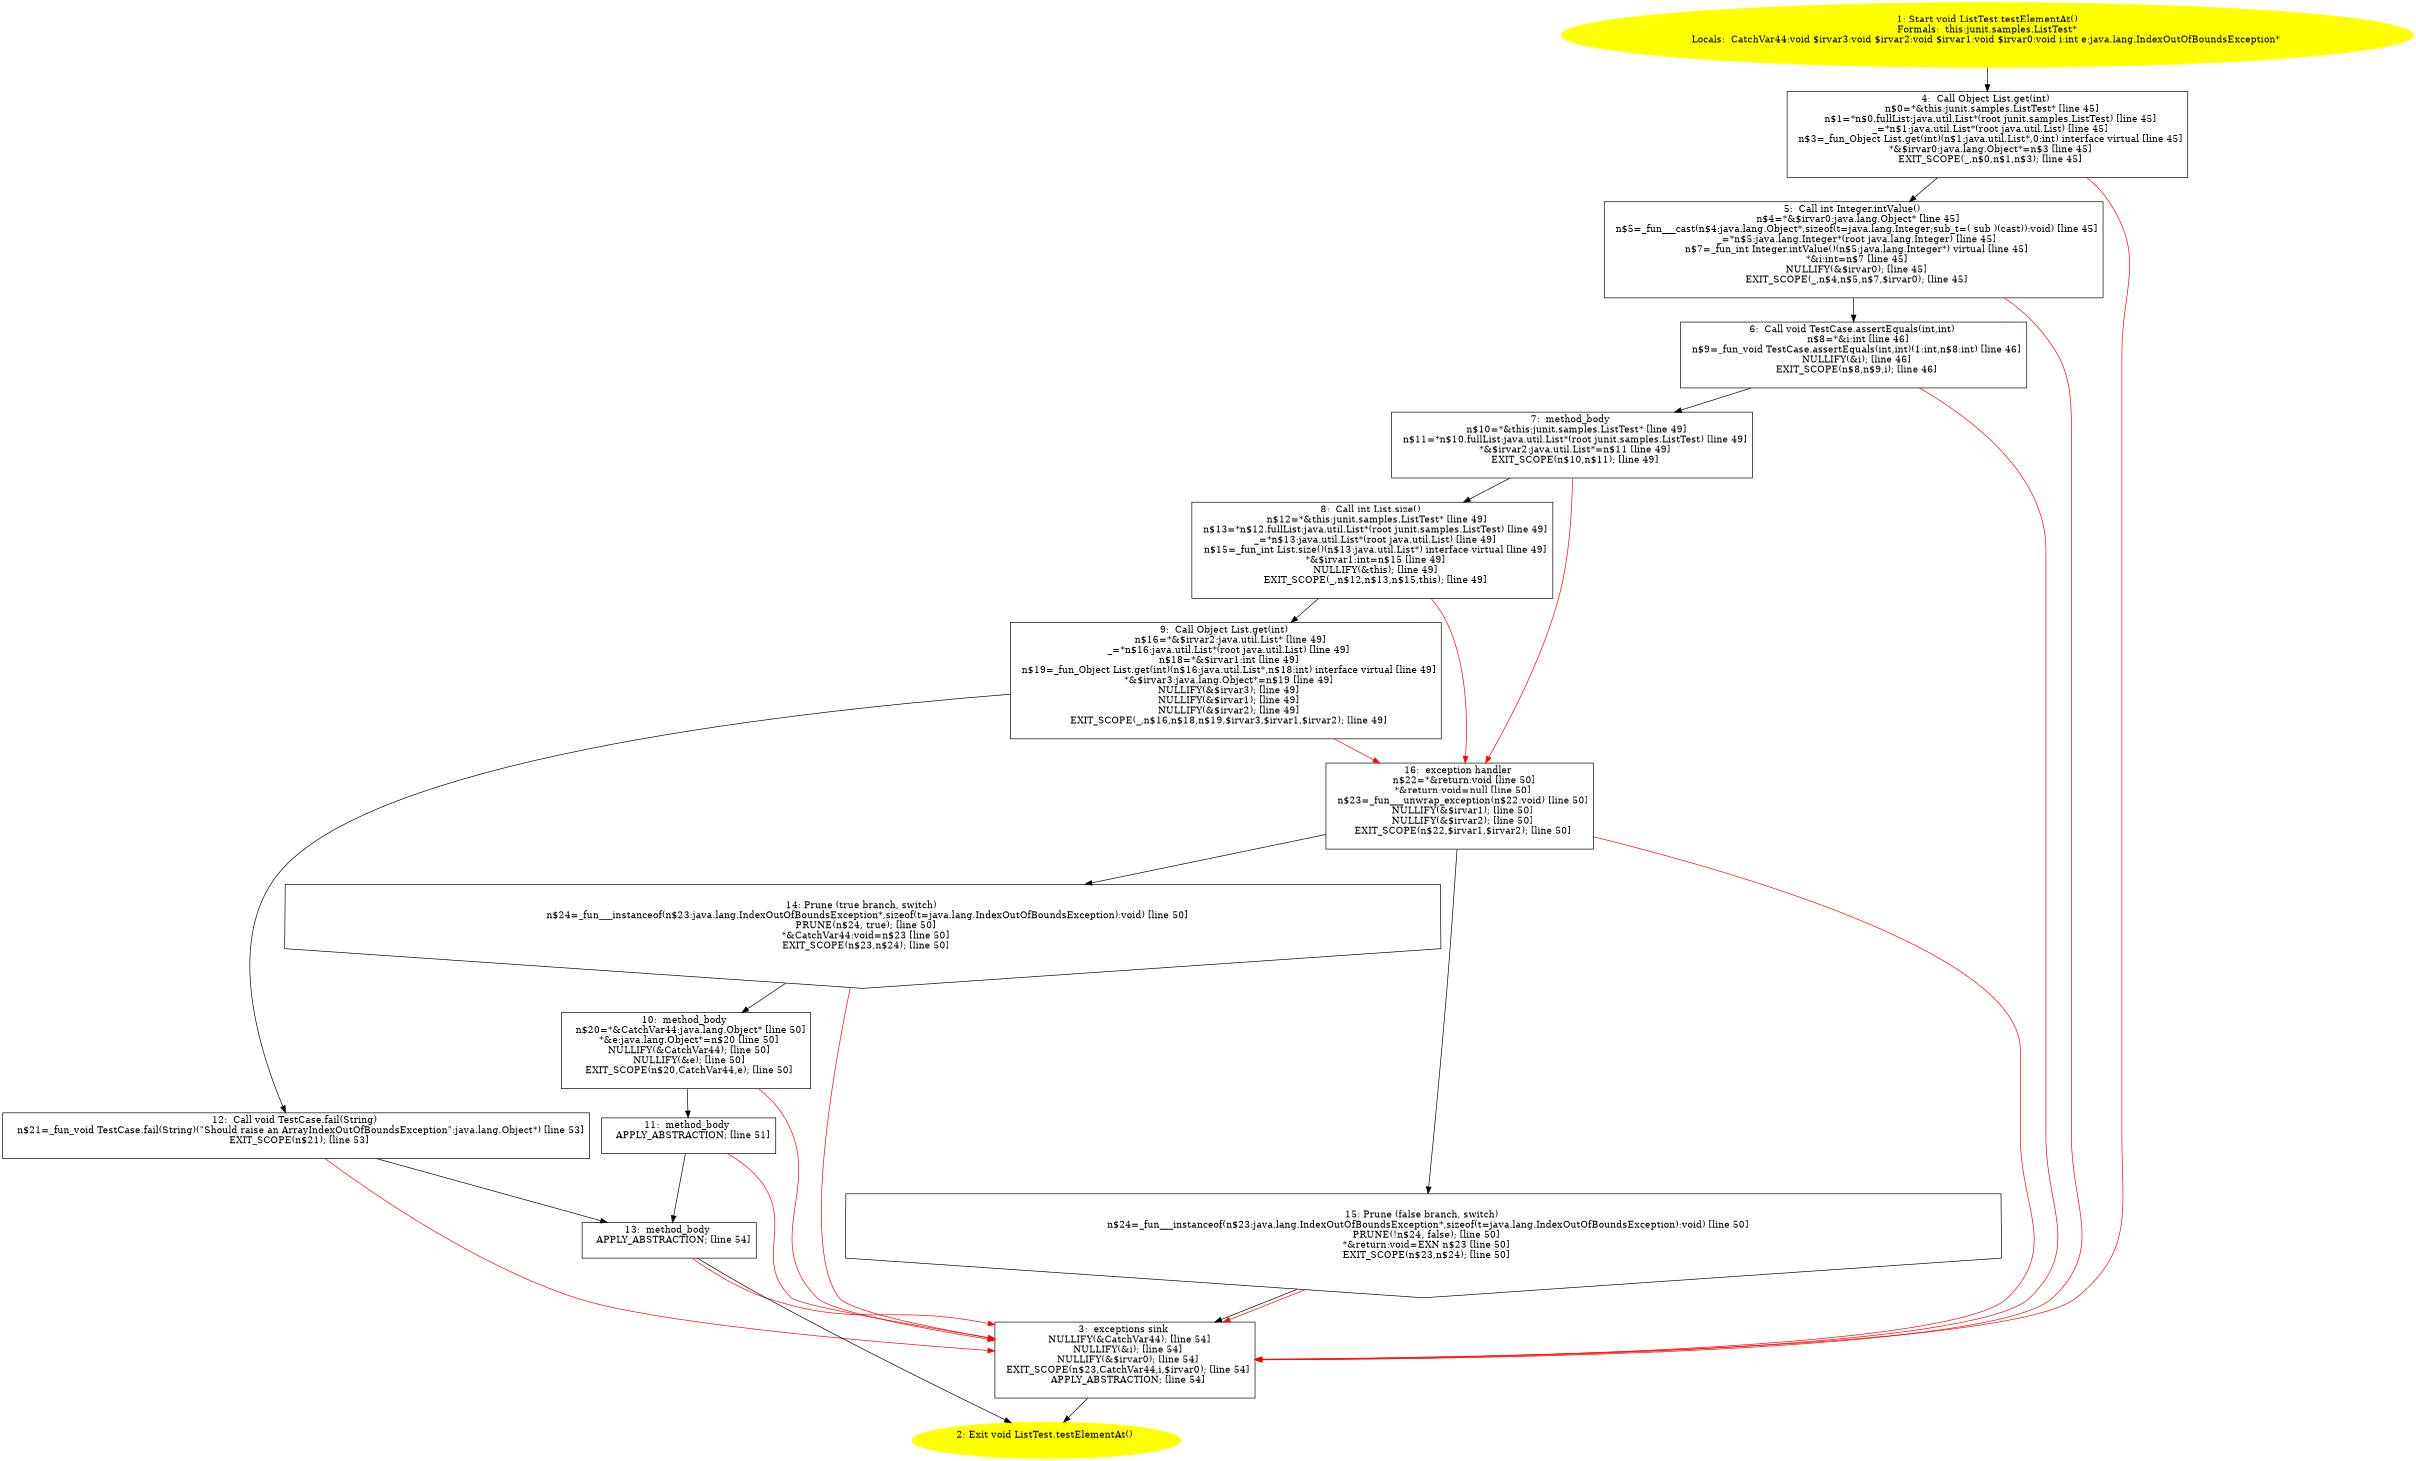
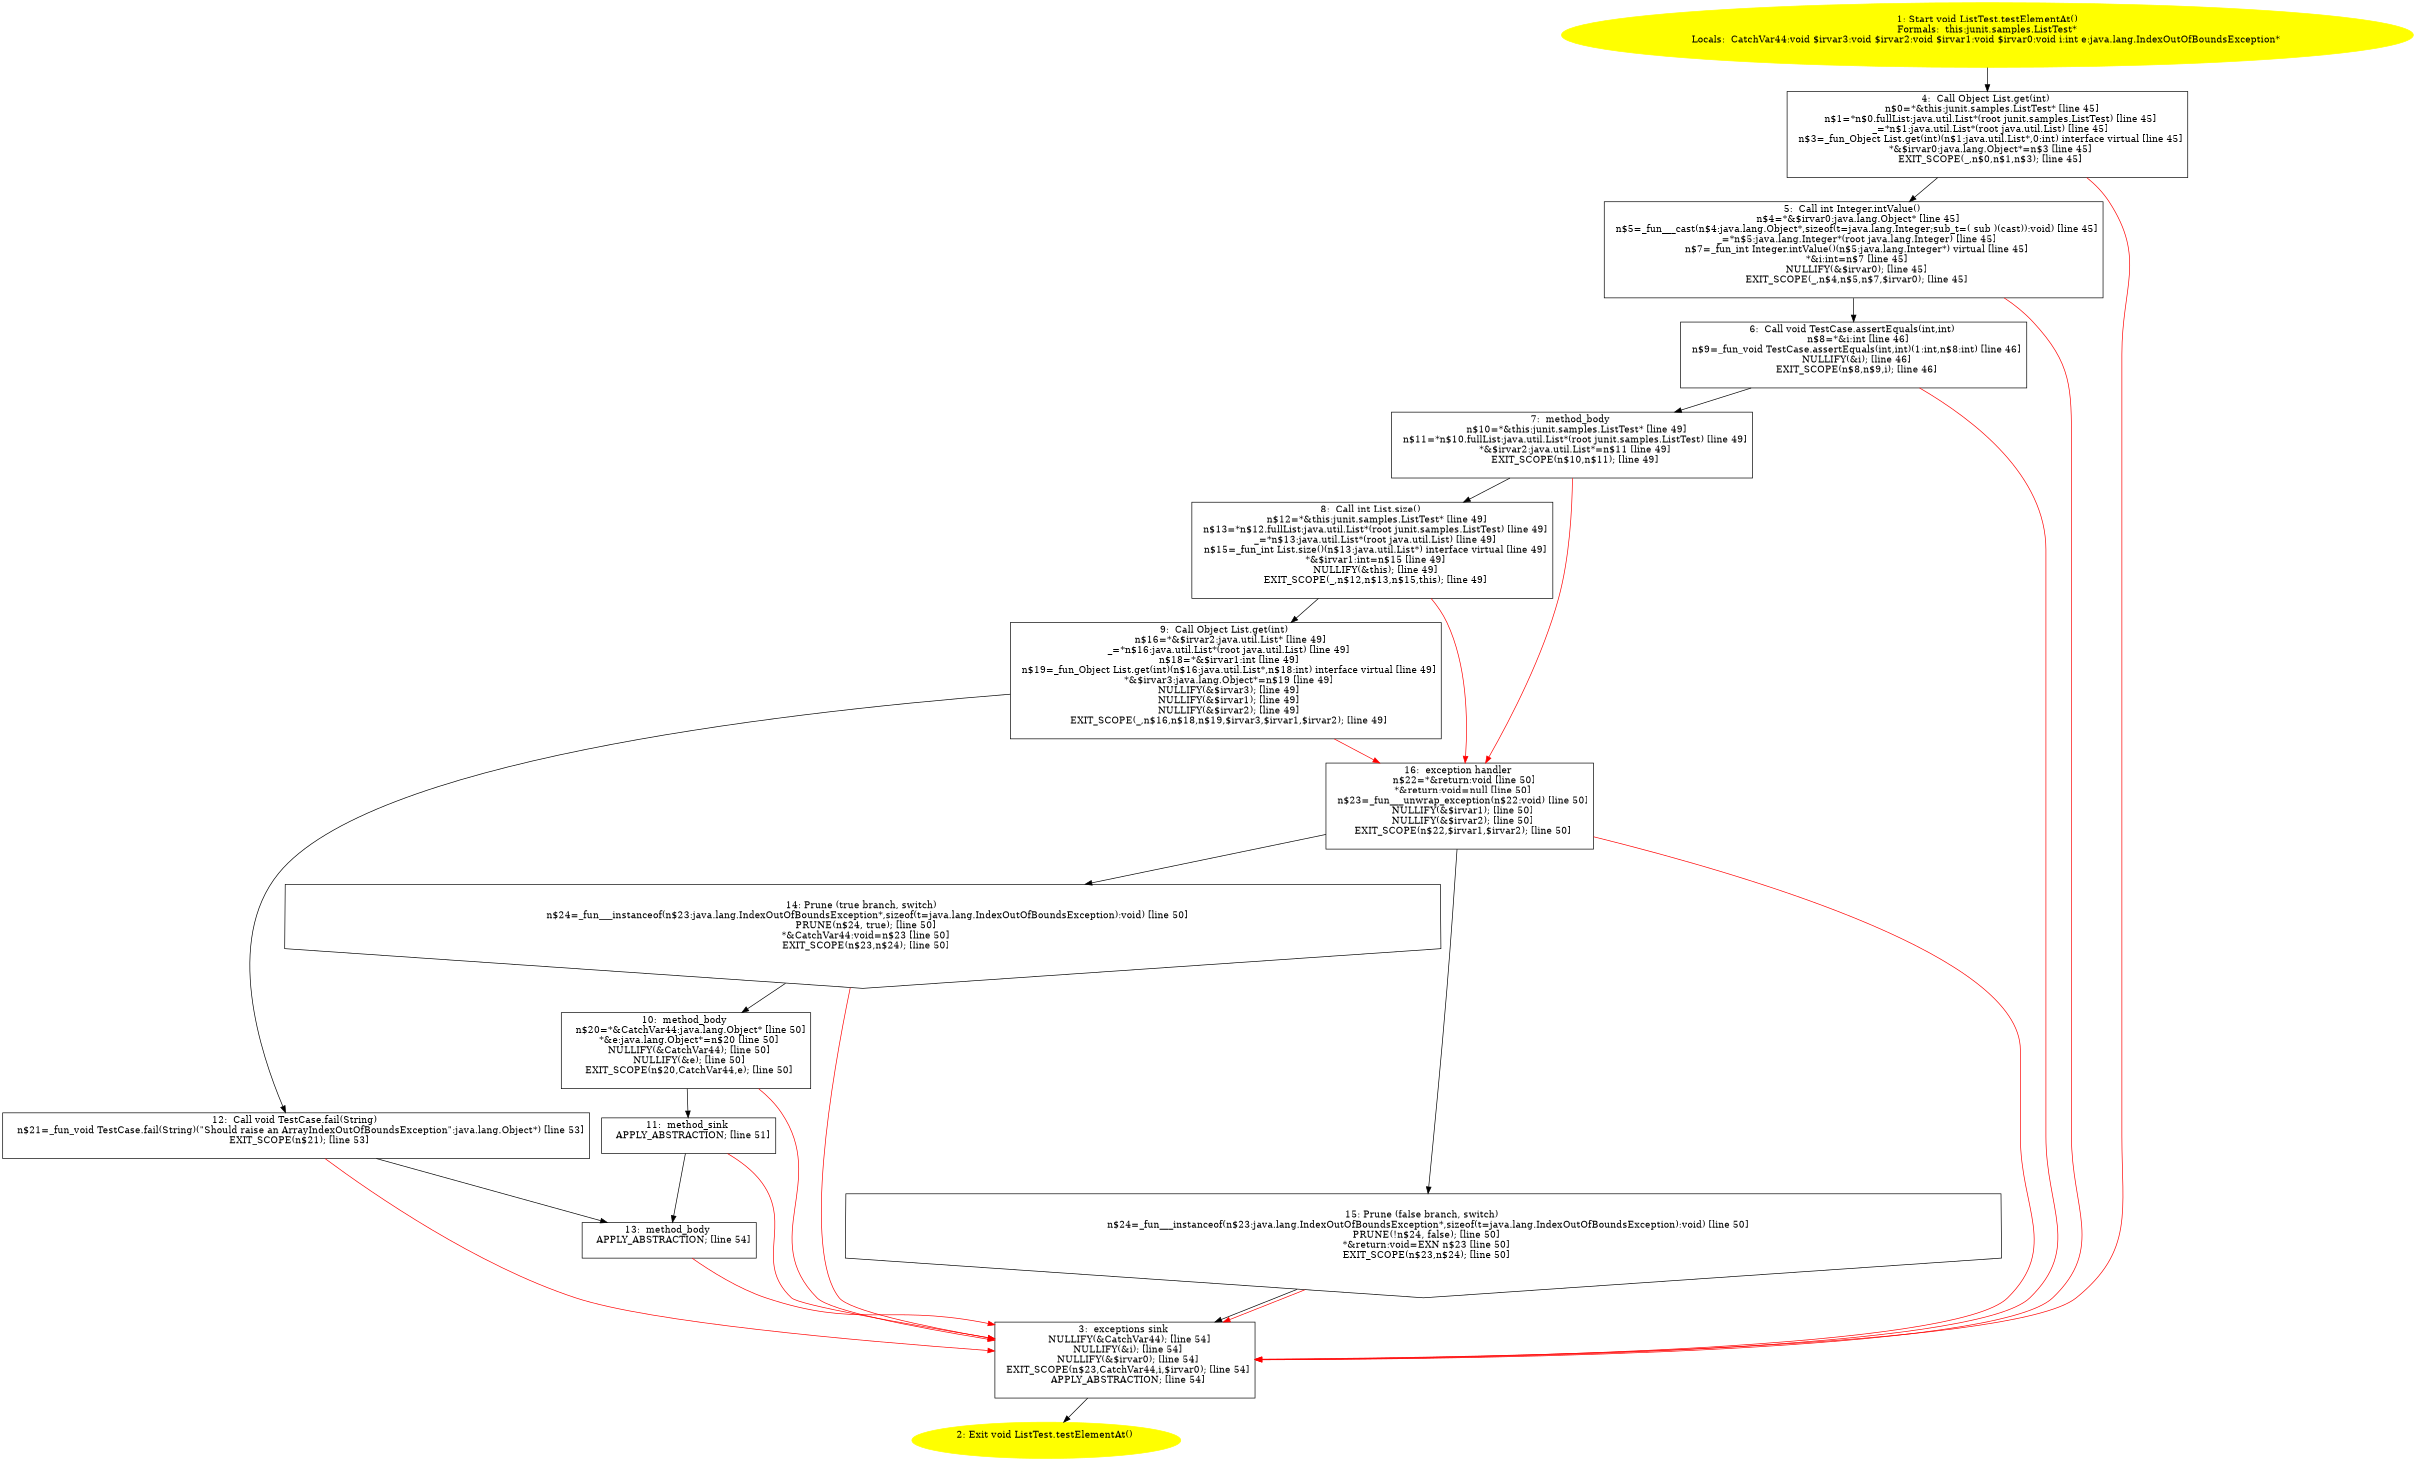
node "11:  method_body APPLY_ABSTRACTION; [line 51]": label "11:  method_body APPLY_ABSTRACTION; [line 51]" -> "11:  method_sink APPLY_ABSTRACTION; [line 51]"
edge "13:  method_body APPLY_ABSTRACTION; [line 54]" -> "2: Exit void ListTest.testElementAt()": removed
